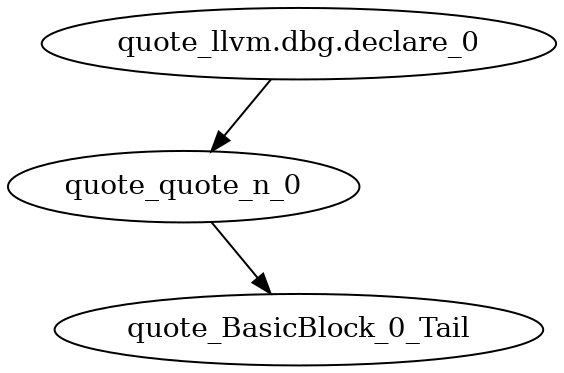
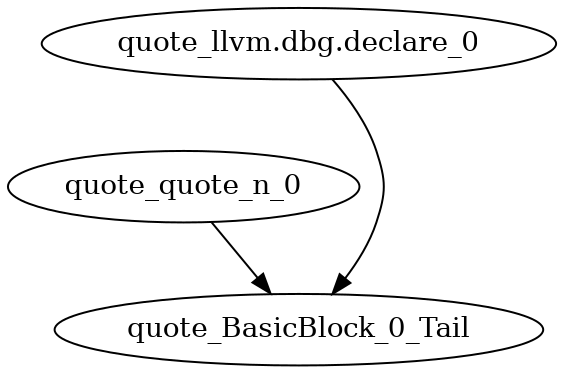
edge "quote_llvm.dbg.declare_0" -> "quote_quote_n_0": now "quote_llvm.dbg.declare_0" -> "quote_BasicBlock_0_Tail"
